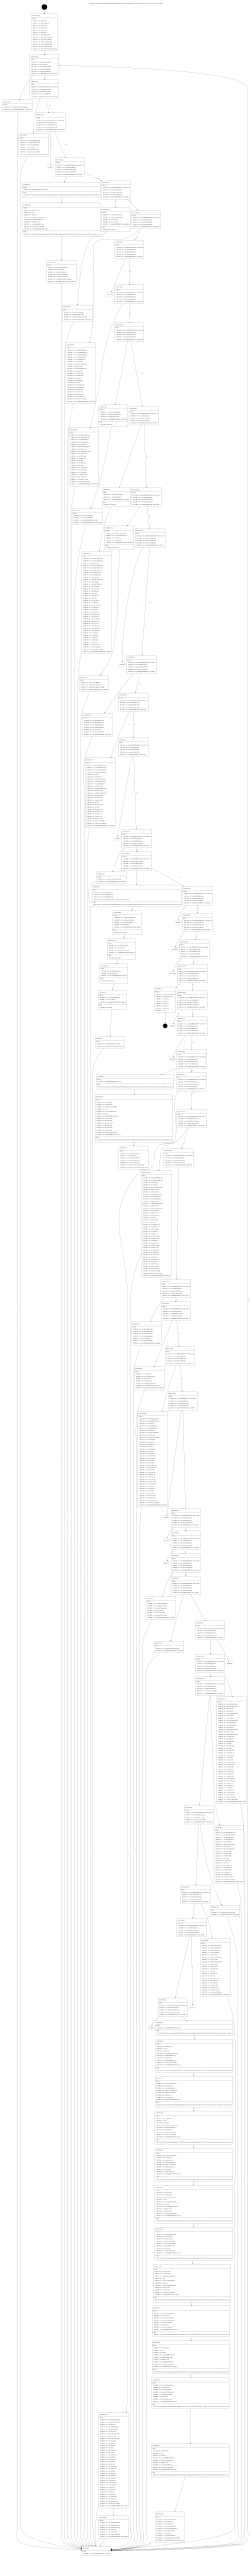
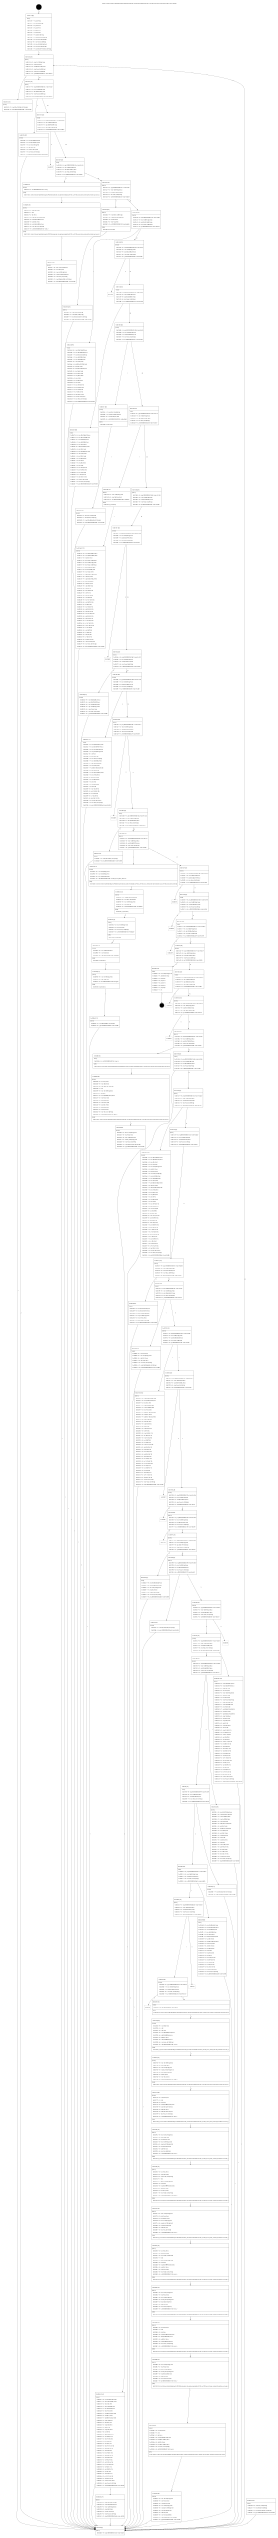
node "0x4022a6 [23]": removed
